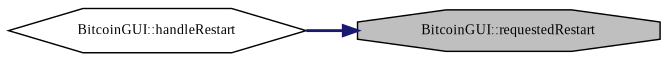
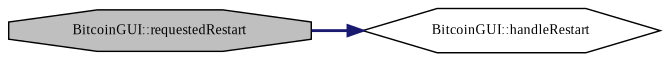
edge "BitcoinGUI::handleRestart" -> "BitcoinGUI::requestedRestart": reversed
